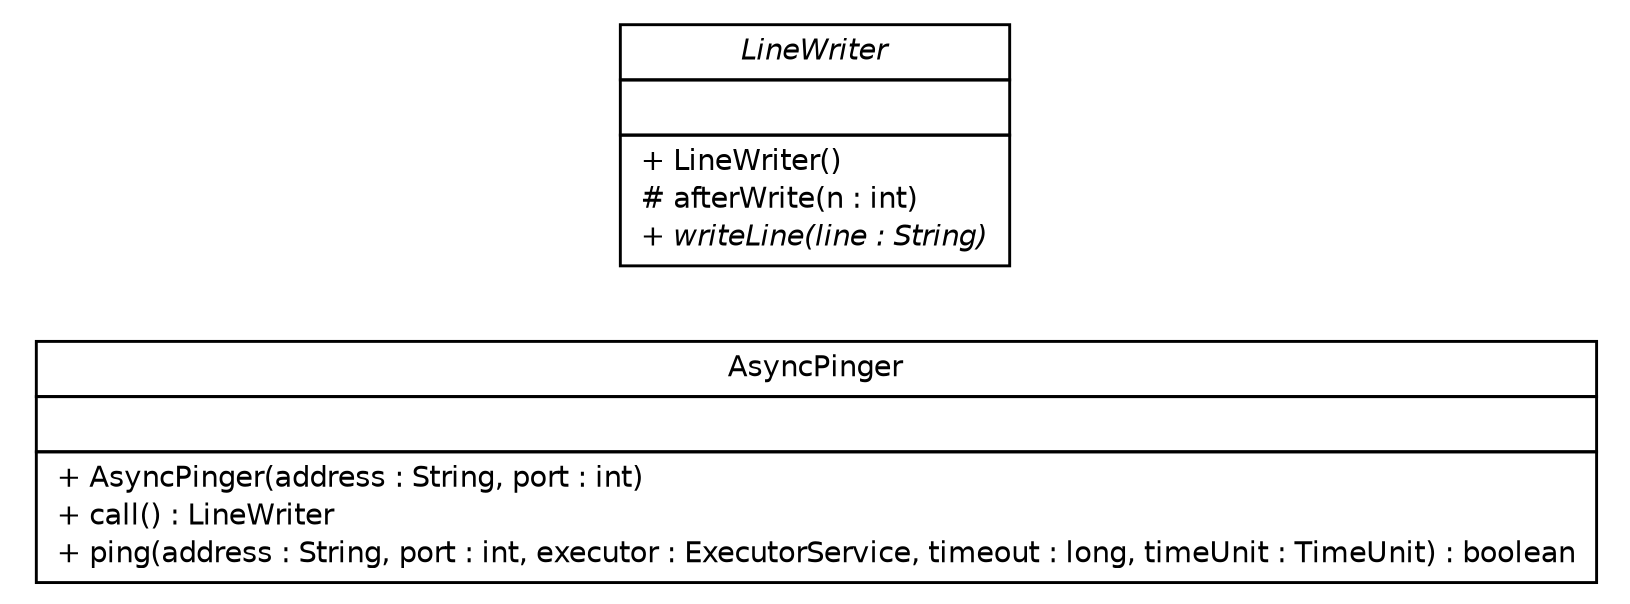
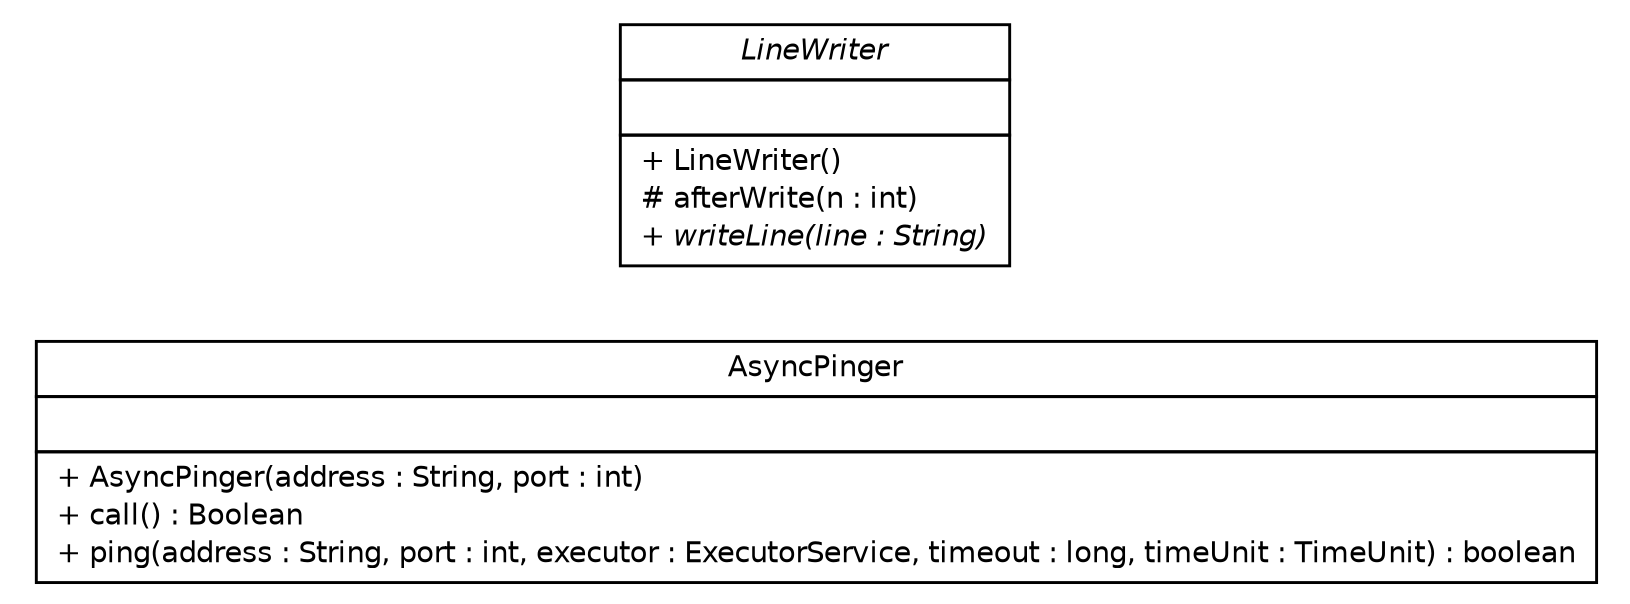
node "AsyncPinger": text "+ call() : LineWriter" -> "+ call() : Boolean"
